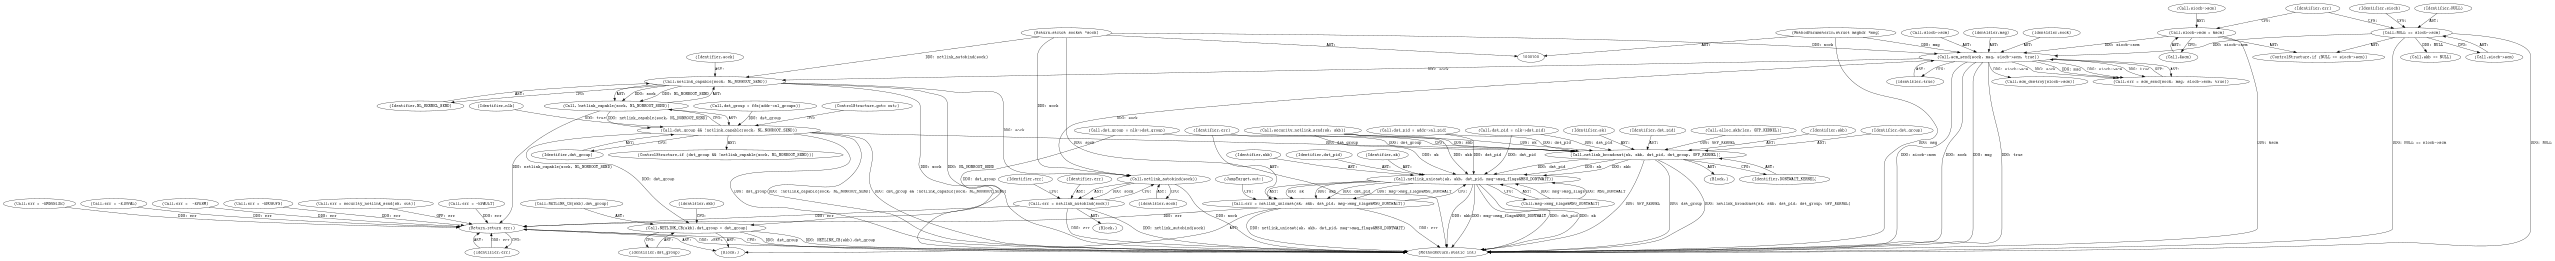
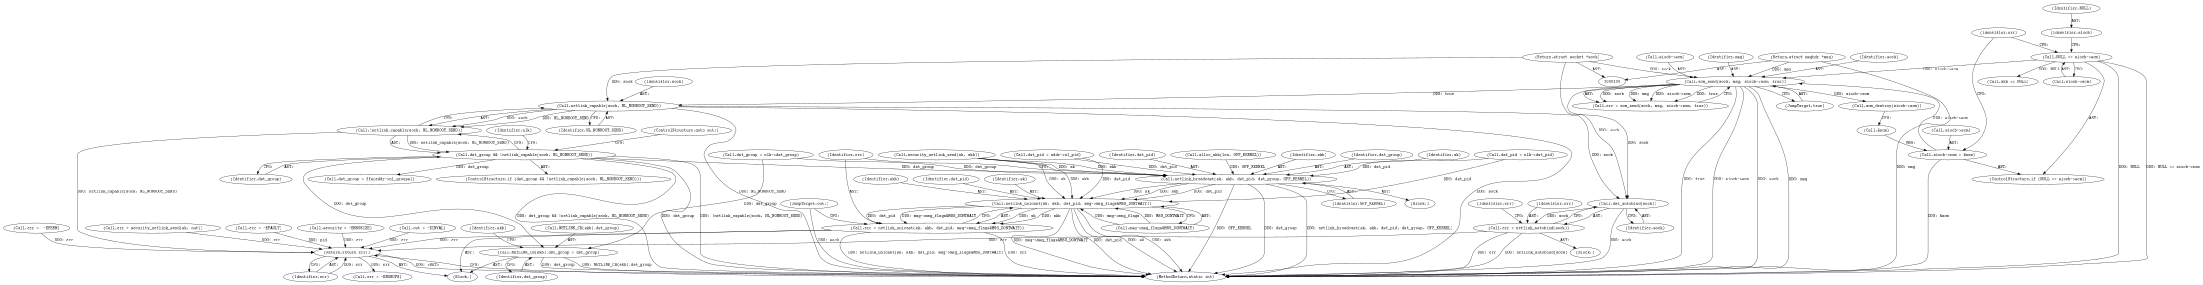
edge "(Identifier,NULL)" -> "(Call,NULL == siocb->scm)": now "(Identifier,NULL)" -> "(Identifier,siocb)"
node "(MethodParameterIn,struct msghdr *msg)": label "(MethodParameterIn,struct msghdr *msg)" -> "(Return,struct msghdr *msg)"
edge "(Call,siocb->scm = &scm)" -> "(Call,&scm)": now "(Call,scm_destroy(siocb->scm))" -> "(Call,&scm)"
edge "(Call,&scm)" -> "(Call,siocb->scm = &scm)": label "AST: " -> "MSG: "
edge "(Return,struct socket *sock)" -> "(Call,netlink_capable(sock, NL_NONROOT_SEND))": label "DDG: netlink_autobind(sock)" -> "DDG: sock"
edge "(Call,scm_send(sock, msg, siocb->scm, true))" -> "(Call,netlink_capable(sock, NL_NONROOT_SEND))": label "DDG: sock" -> "DDG: true"
edge "(Call,err = scm_send(sock, msg, siocb->scm, true))" -> "(Call,scm_send(sock, msg, siocb->scm, true))": label "GFP: " -> "CFG: "
node "(Identifier,true)": label "(Identifier,true)" -> "(JumpTarget,true)"
edge "(Call,!netlink_capable(sock, NL_NONROOT_SEND))" -> "(Call,netlink_capable(sock, NL_NONROOT_SEND))": label "AST: " -> "CFG: "
node "(Identifier,NL_KERNEL_SEND)": label "(Identifier,NL_KERNEL_SEND)" -> "(Identifier,NL_NONROOT_SEND)"
edge "(Identifier,nlk)" -> "(Call,dst_group && !netlink_capable(sock, NL_NONROOT_SEND))": label "DDG: true" -> "CFG: "
edge "(Call,dst_group = ffs(addr->nl_groups))" -> "(Call,dst_group && !netlink_capable(sock, NL_NONROOT_SEND))": reversed
edge "(Return,struct socket *sock)" -> "(MethodReturn,static int)": now "(JumpTarget,out:)" -> "(MethodReturn,static int)"
node "(Call,netlink_autobind(sock))": label "(Call,netlink_autobind(sock))" -> "(Call,dst_autobind(sock))"
node "(Identifier,DONTWAIT_KERNEL)": label "(Identifier,DONTWAIT_KERNEL)" -> "(Identifier,GFP_KERNEL)"
node "(Call,err = -EMSGSIZE)": label "(Call,err = -EMSGSIZE)" -> "(Call,security = -EMSGSIZE)"
node "(Call,err = -EINVAL)": label "(Call,err = -EINVAL)" -> "(Call,out = -EINVAL)"
edge "(Call,err = security_netlink_send(sk, out))" -> "(Return,return err;)": label "GFP: err" -> "DDG: err"
edge "(Call,err = -EFAULT)" -> "(Return,return err;)": label "DDG: err" -> "DDG: pid"
edge "(Call,err = -ENOBUFS)" -> "(Return,return err;)": reversed
